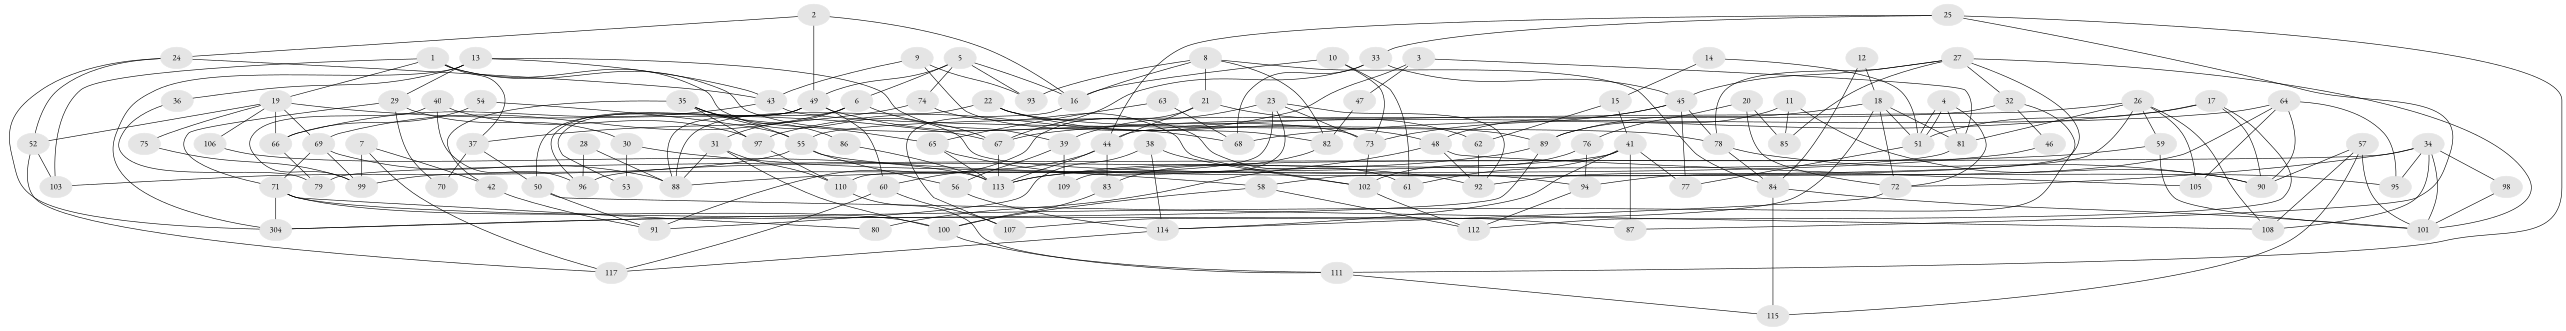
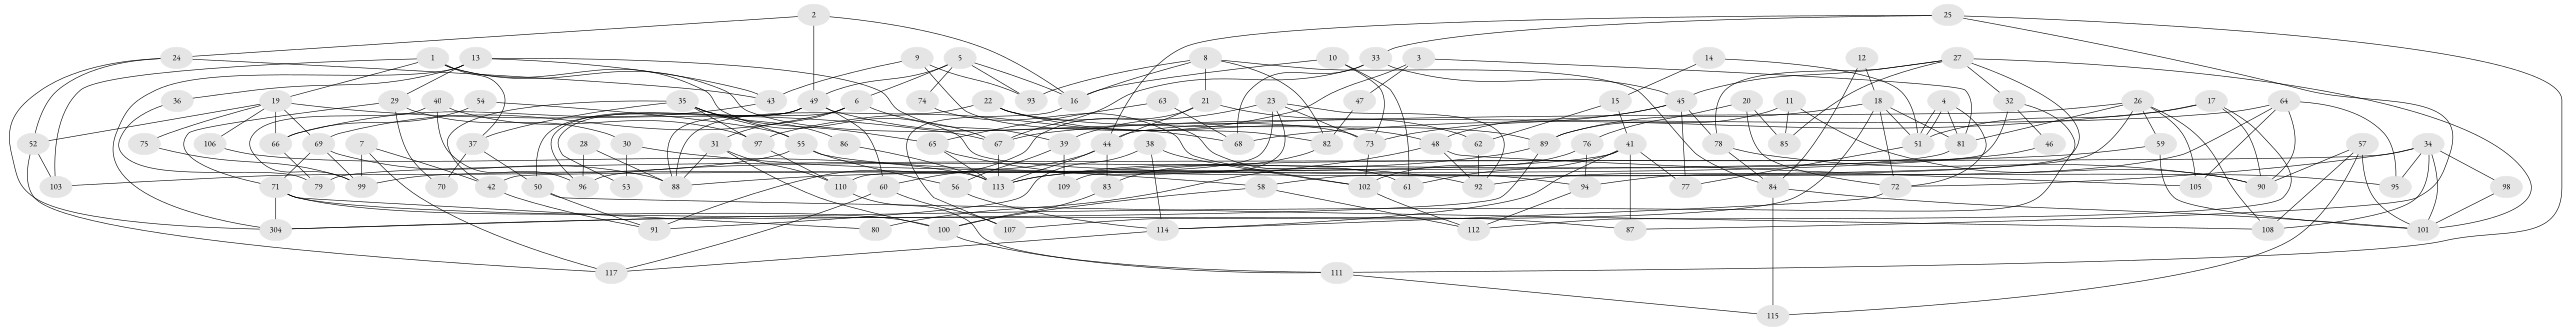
edge "32" -- "55": now "32" -- "42"
edge "43" -- "78": removed
edge "74" -- "37": now "35" -- "37"
